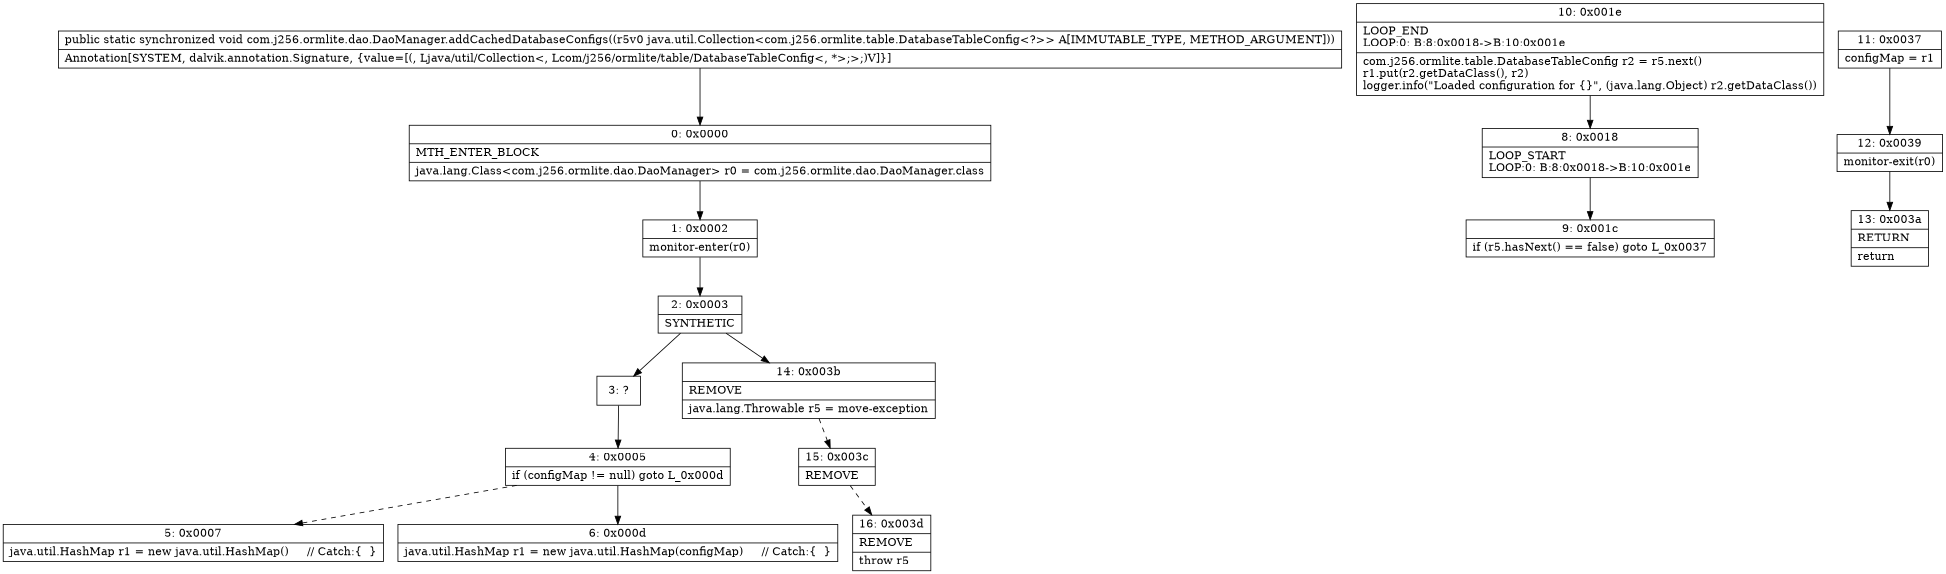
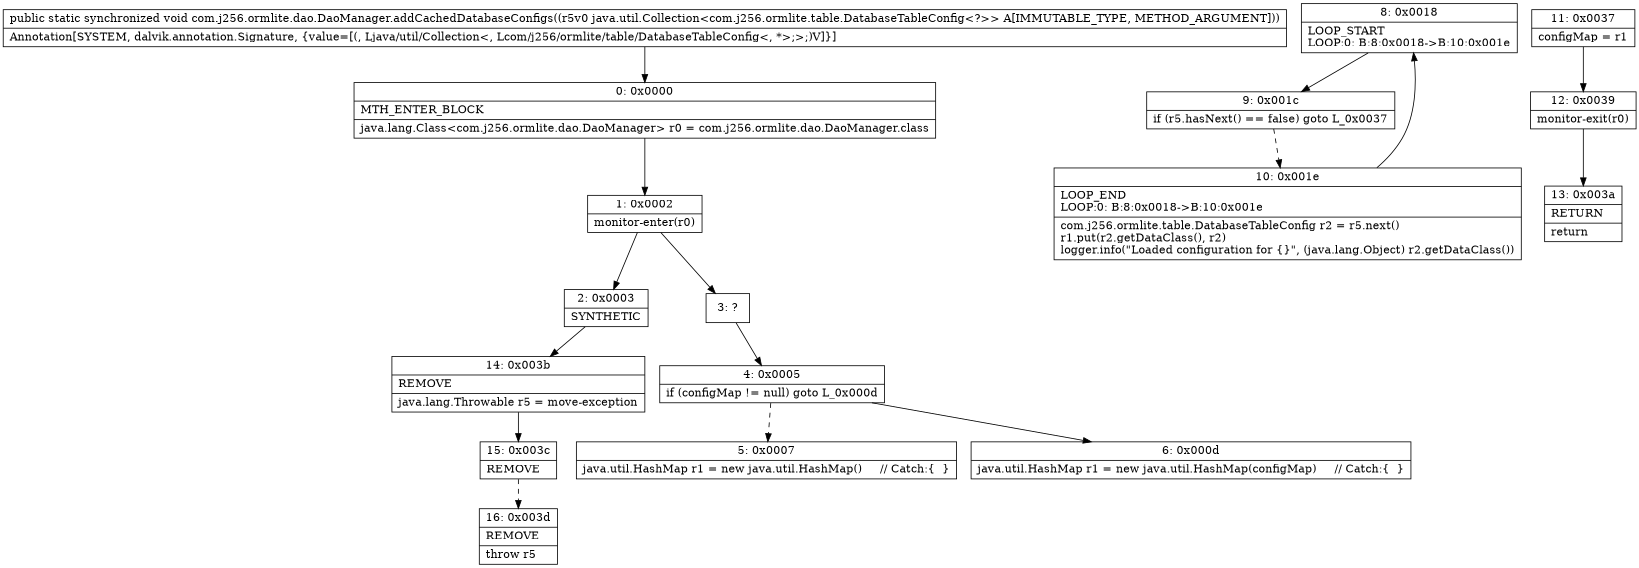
edge "9: 0x001c" -> "10: 0x001e": added
edge "2: 0x0003" -> "3: ?": now "1: 0x0002" -> "3: ?"
edge "14: 0x003b" -> "15: 0x003c": style dashed -> solid
